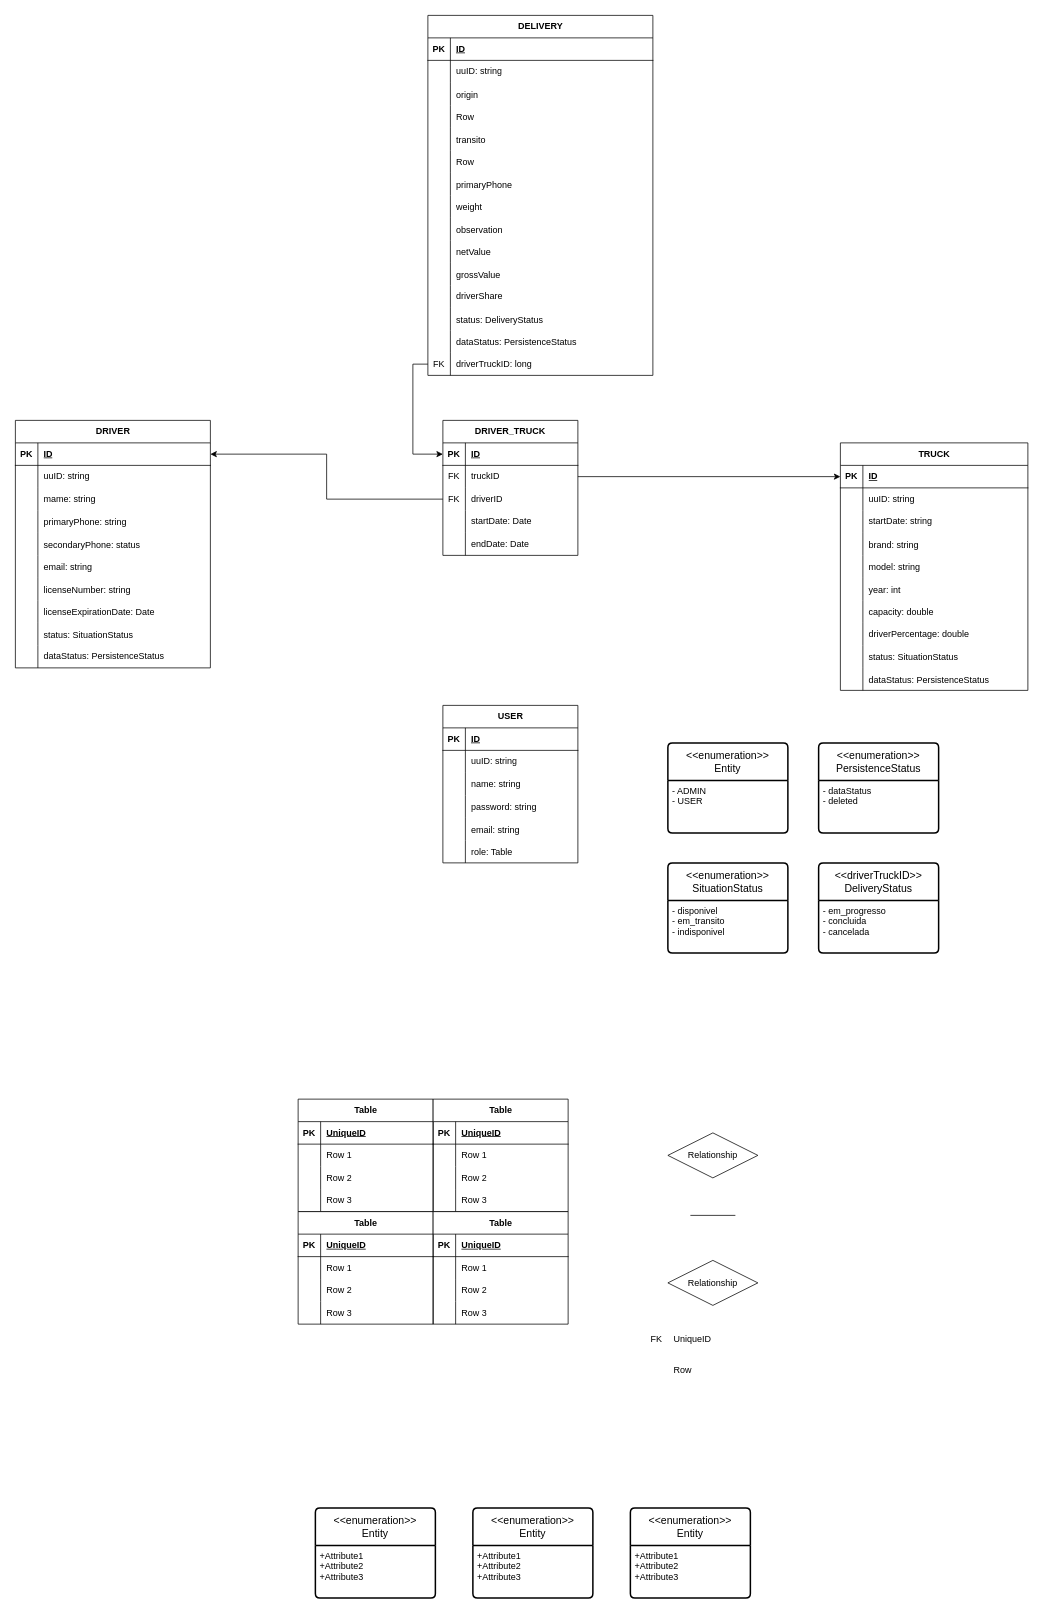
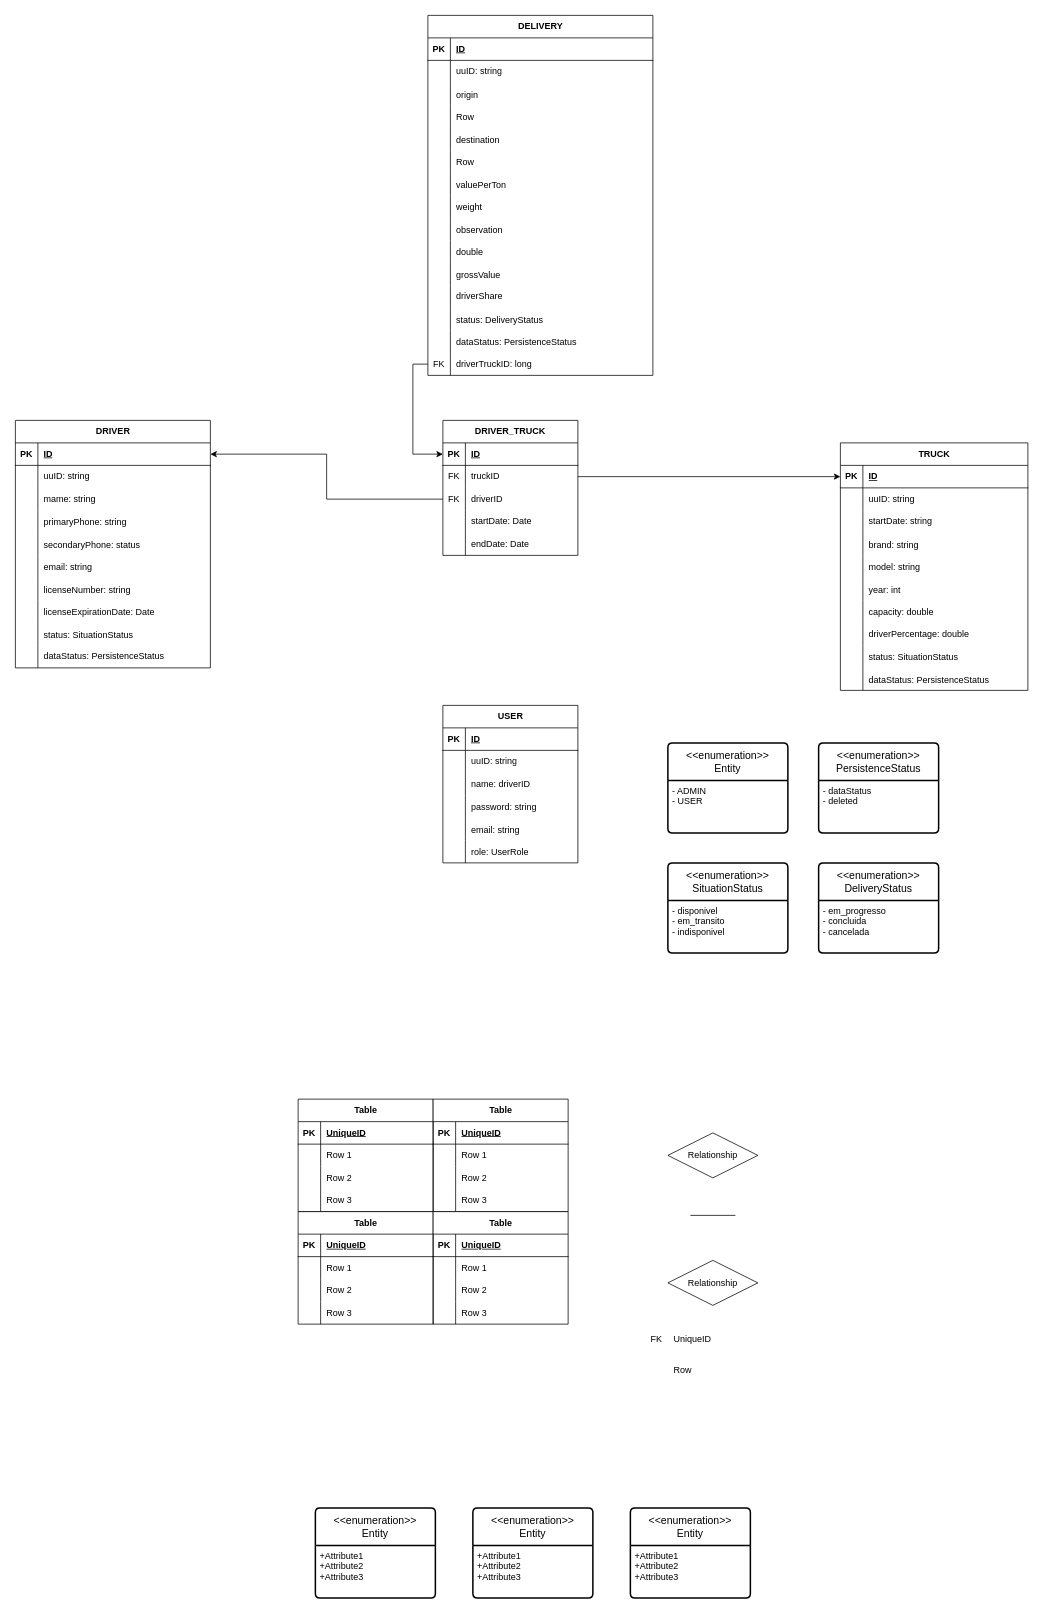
node "transito": label "transito" -> "destination"
node "primaryPhone": label "primaryPhone" -> "valuePerTon"
node "netValue": label "netValue" -> "double"
node "name: string": label "name: string" -> "name: driverID"
node "role: Table": label "role: Table" -> "role: UserRole"
node "<<driverTruckID>> DeliveryStatus": label "<<driverTruckID>> DeliveryStatus" -> "<<enumeration>> DeliveryStatus"
